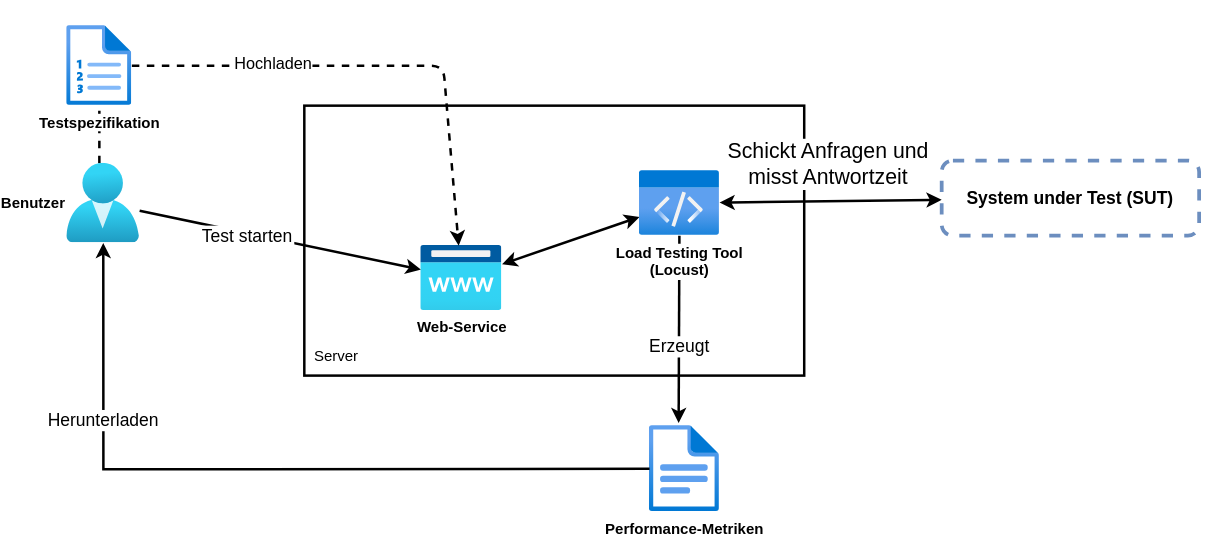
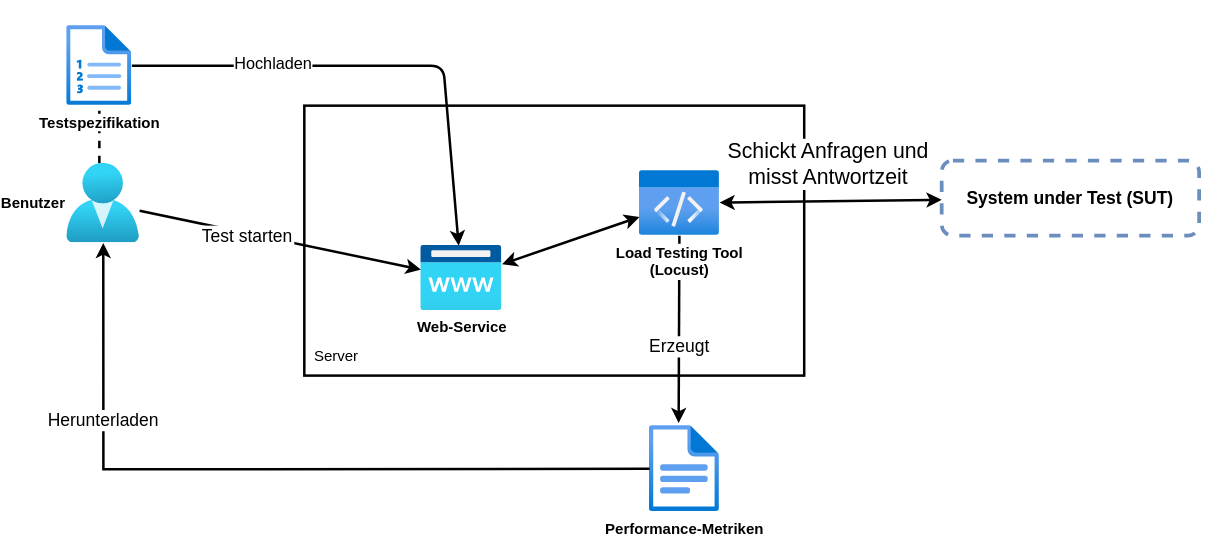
edge "Testspezifikation" -> "Web-Service": style dashed -> solid
